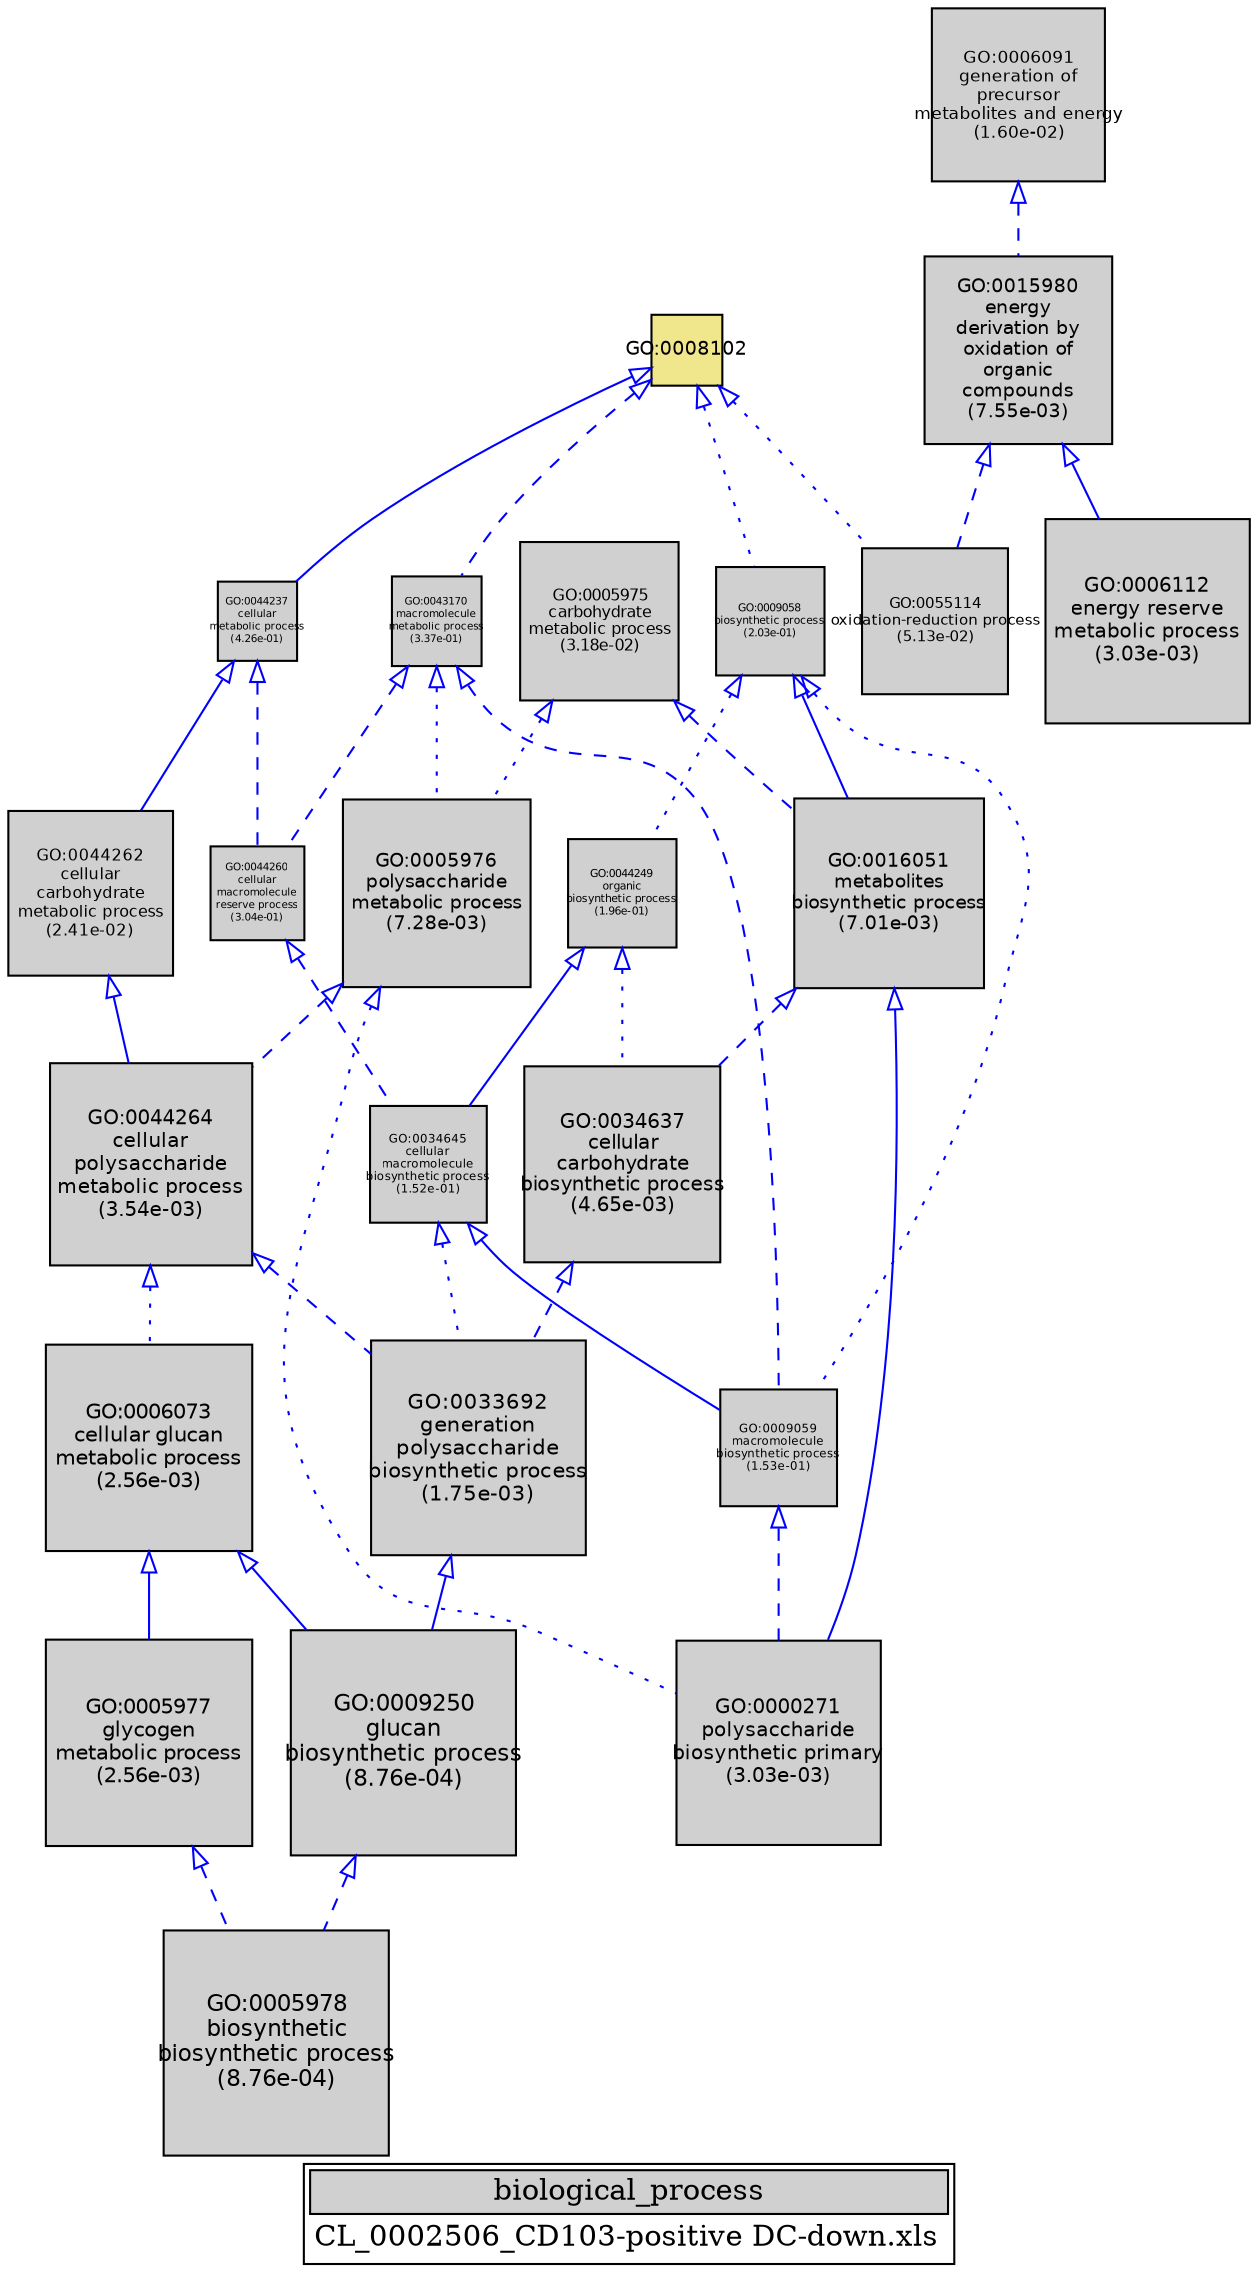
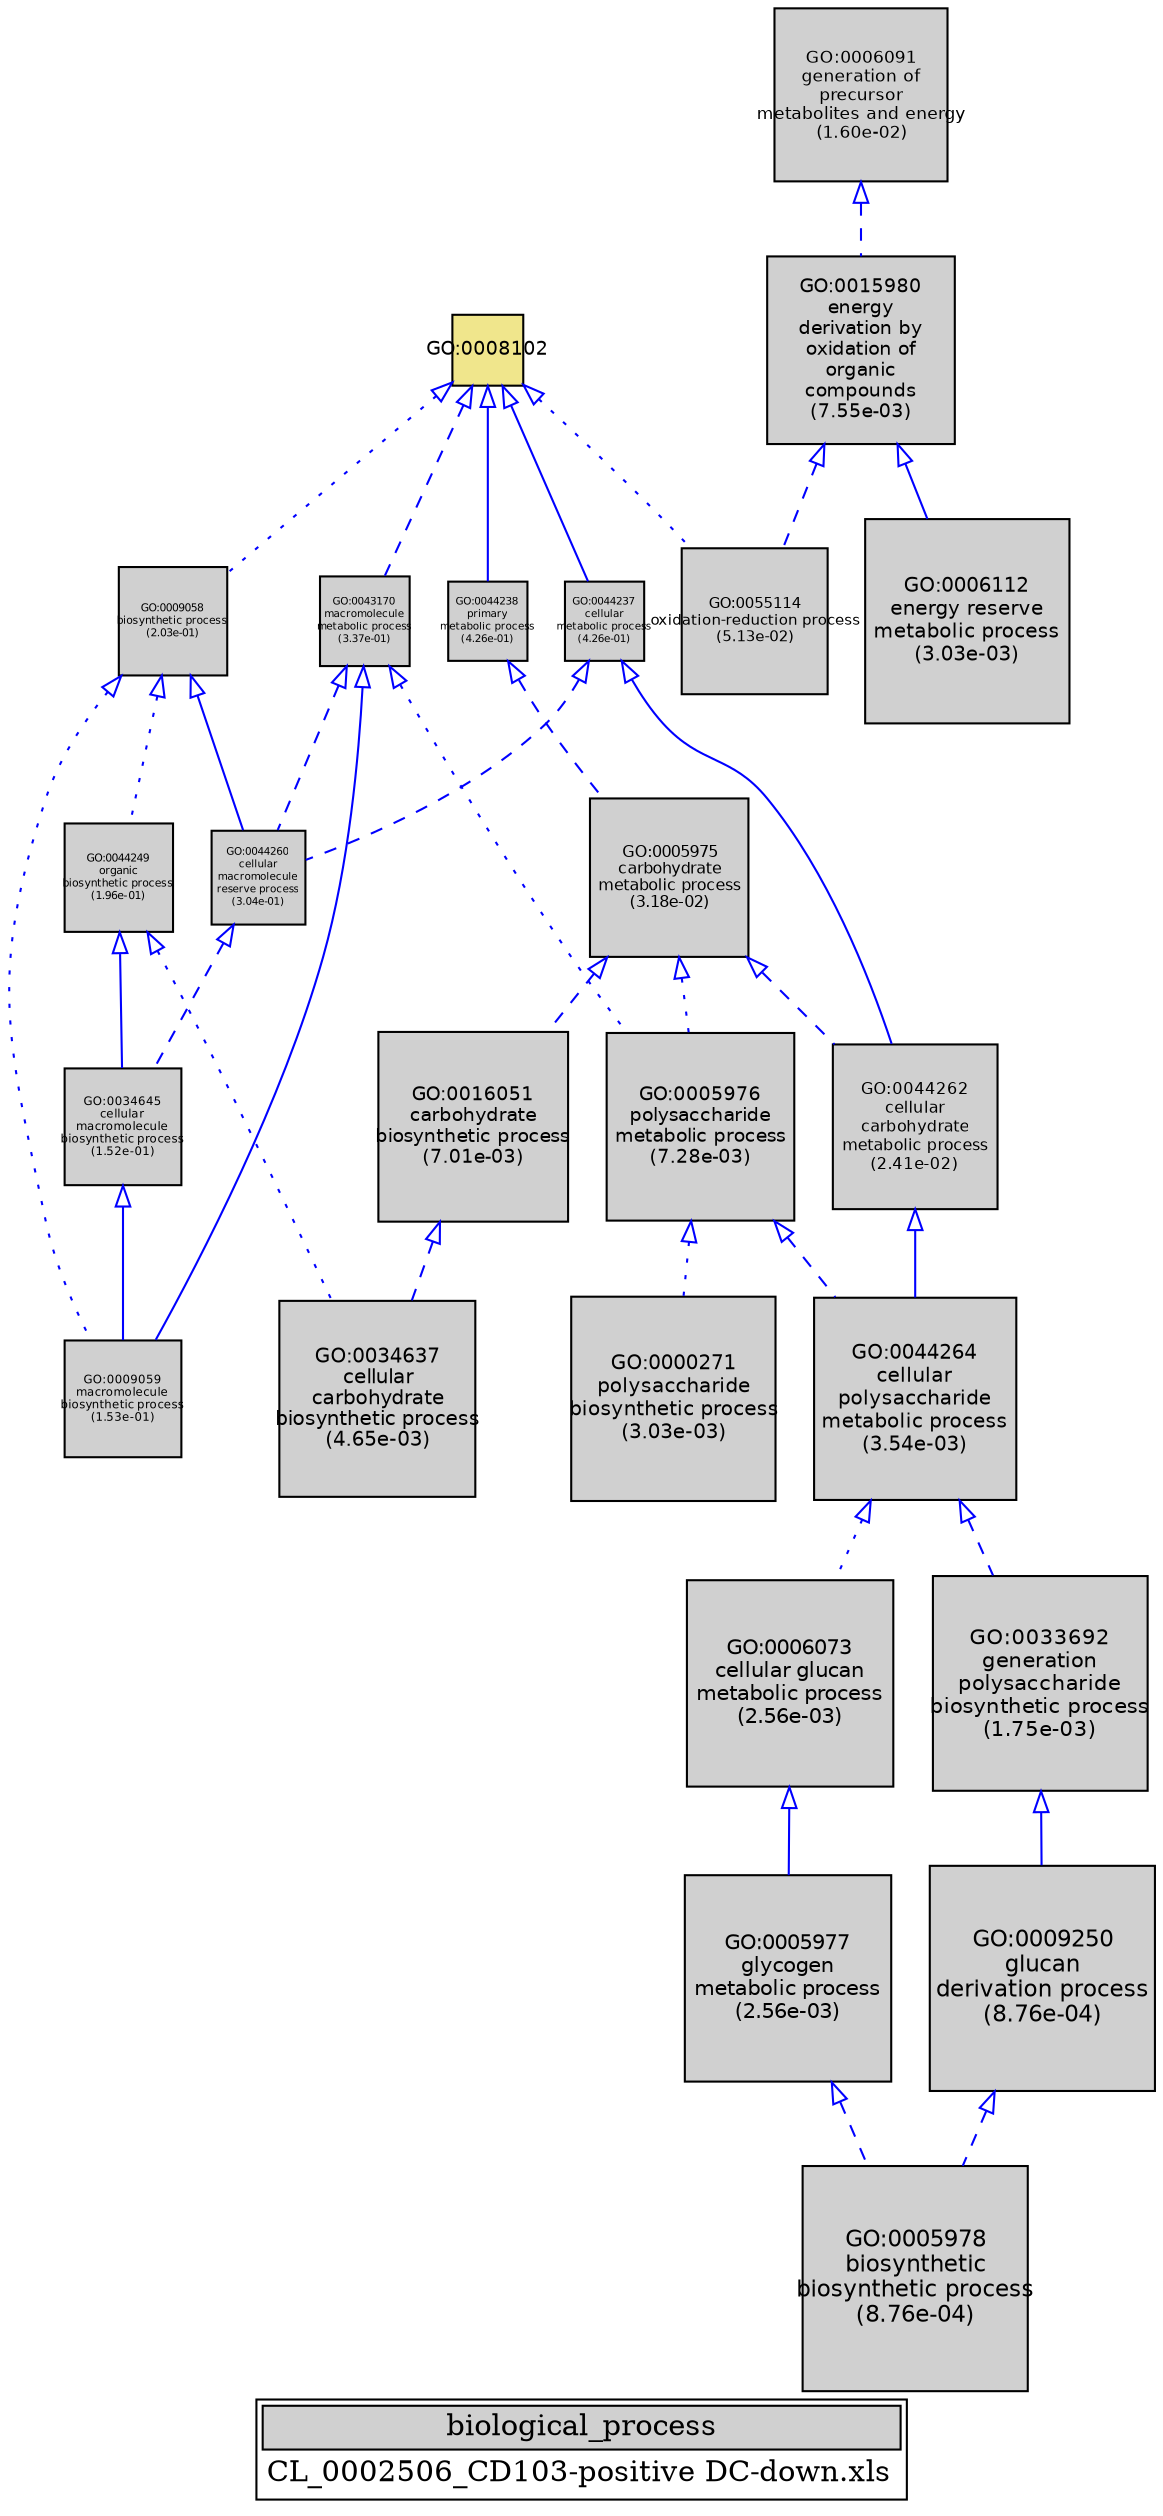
node "GO:0044238": added
edge "GO:0016051" -> "GO:0009058": now "GO:0044260" -> "GO:0009058"
node "GO:0016051": text "metabolites" -> "carbohydrate"
edge "GO:0009059" -> "GO:0043170": style dashed -> solid
edge "GO:0044262" -> "GO:0005975": added
edge "GO:0033692" -> "GO:0034645": removed
edge "GO:0033692" -> "GO:0034637": removed
edge "GO:0000271" -> "GO:0016051": removed
edge "GO:0000271" -> "GO:0009059": removed
edge "GO:0009250" -> "GO:0006073": removed
node "GO:0000271": text "biosynthetic primary" -> "biosynthetic process"
node "GO:0009250": text "biosynthetic process" -> "derivation process"
